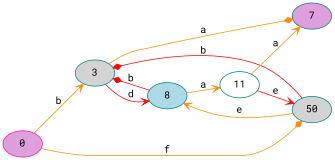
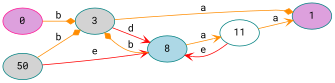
node "7": label "7" -> "1"
edge "50" -> "3": color red -> darkorange
edge "8" -> "3": color red -> darkorange
edge "11" -> "50": now "11" -> "8"
edge "0" -> "3": arrowhead vee -> diamond
edge "50" -> "8": color darkorange -> red
edge "0" -> "50": removed, label "f"
